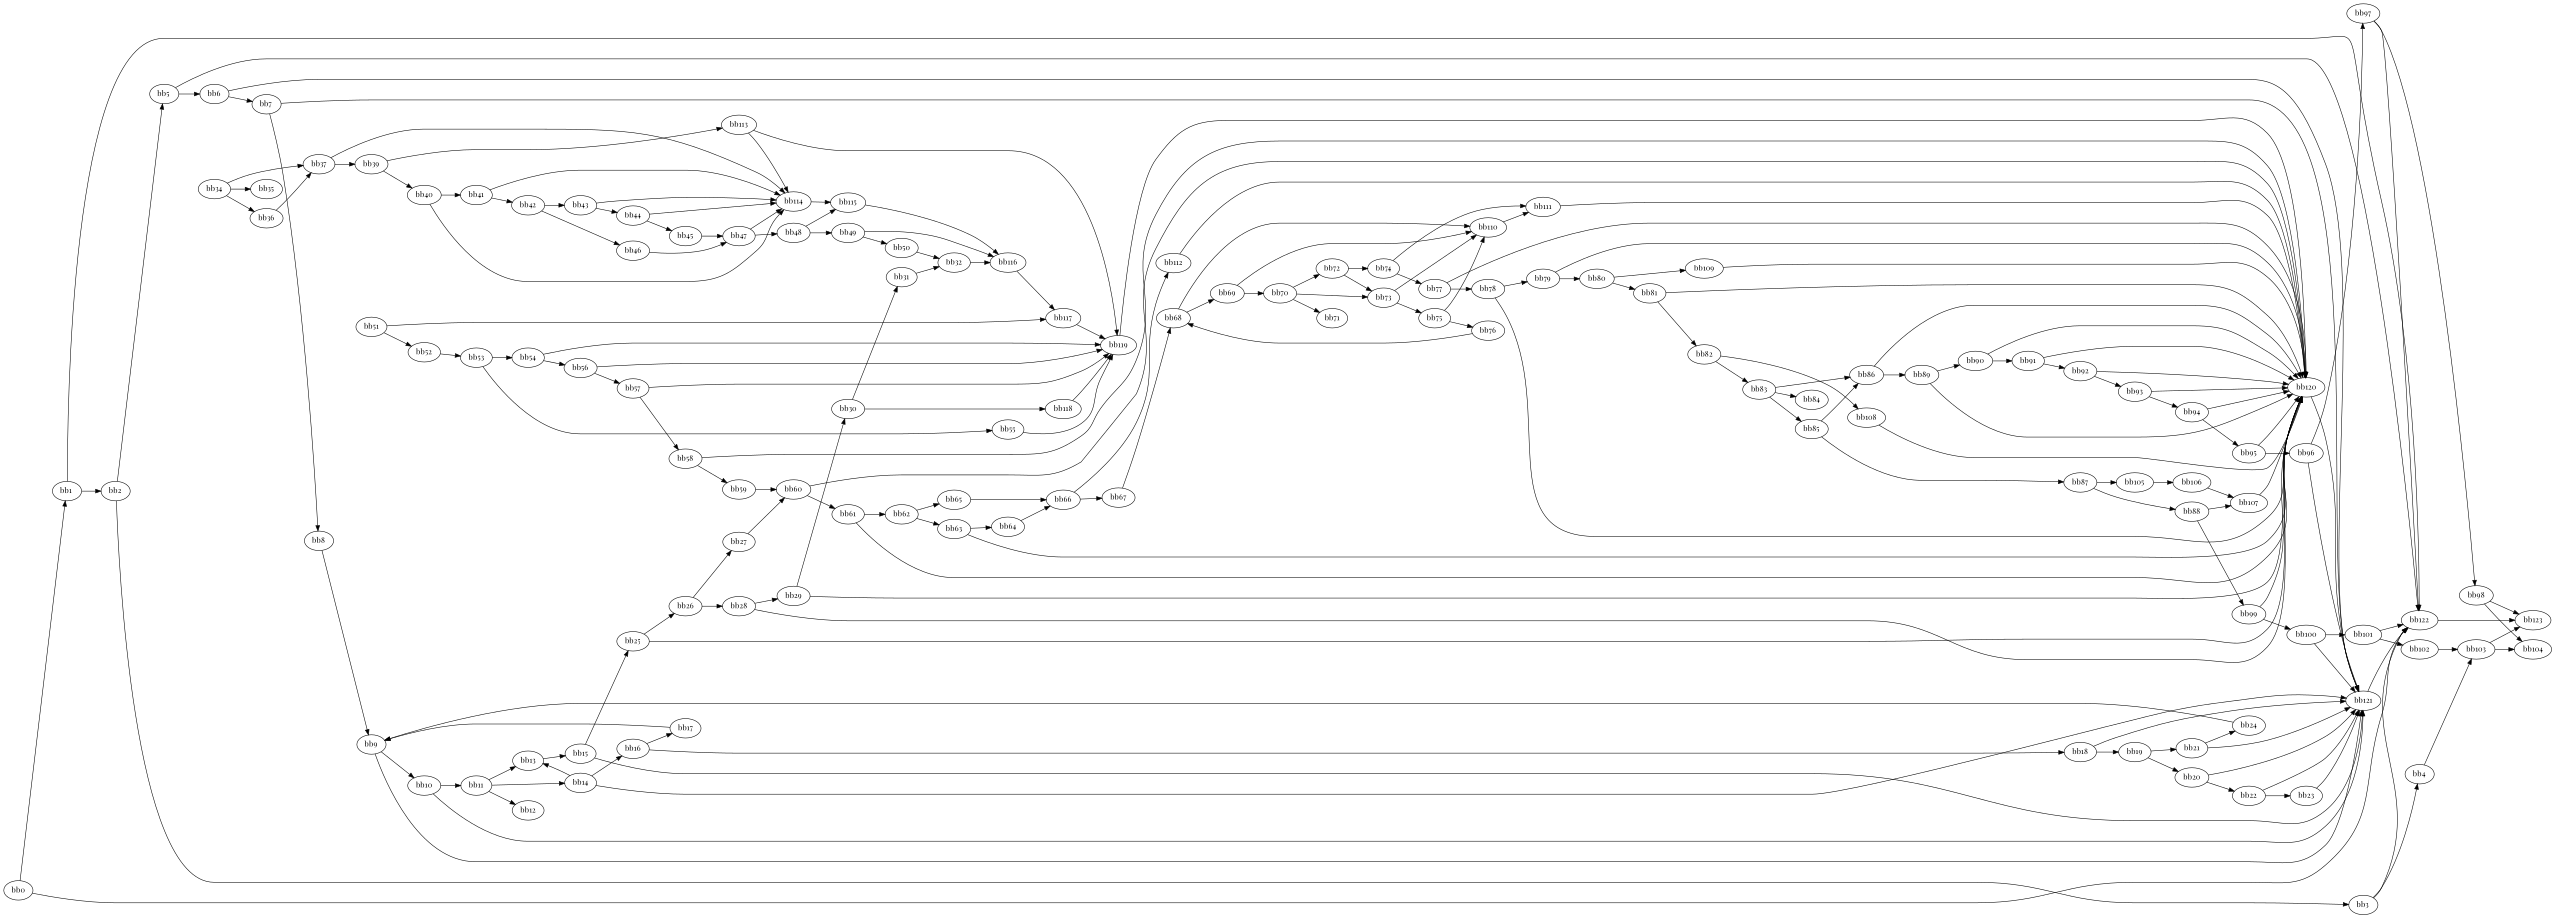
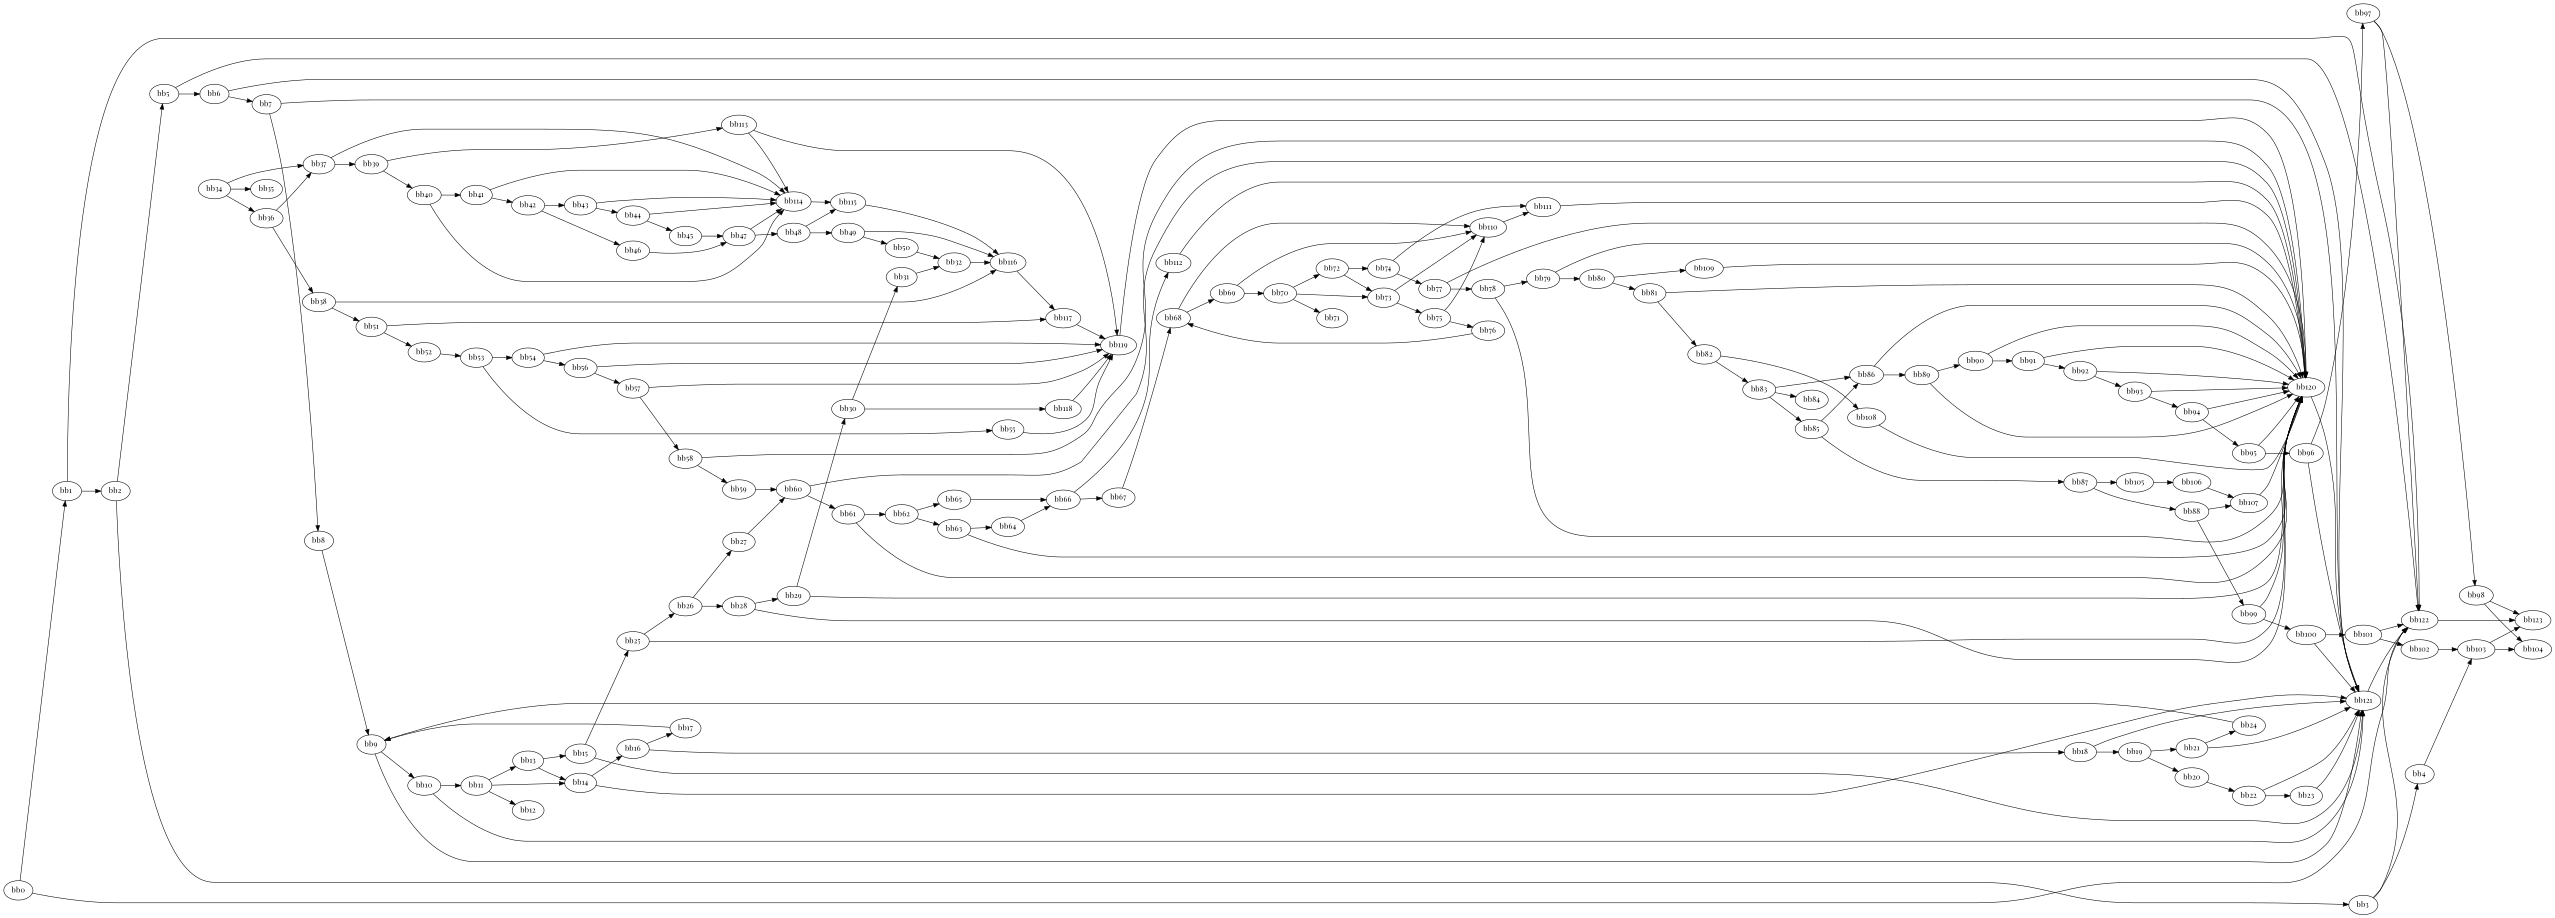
node "bb38": added
edge "bb20" -> "bb121": removed
edge "bb14" -> "bb13": reversed
